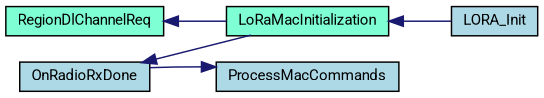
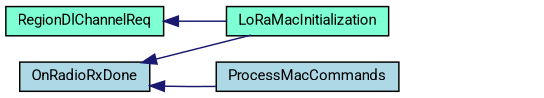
node "LORA_Init": removed
edge "OnRadioRxDone" -> "ProcessMacCommands": reversed
